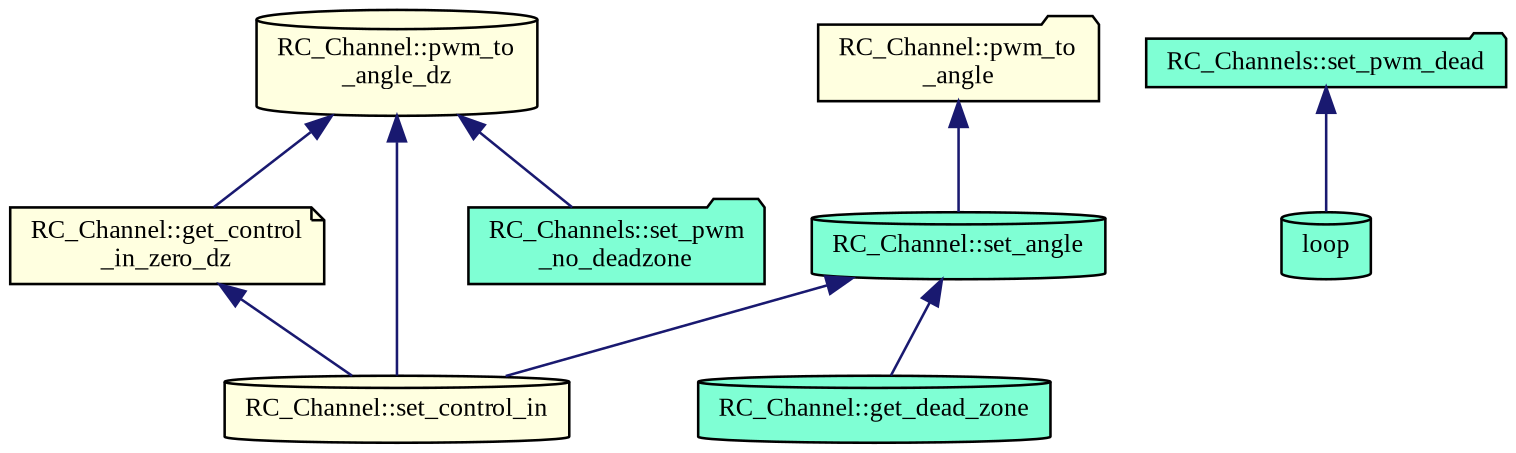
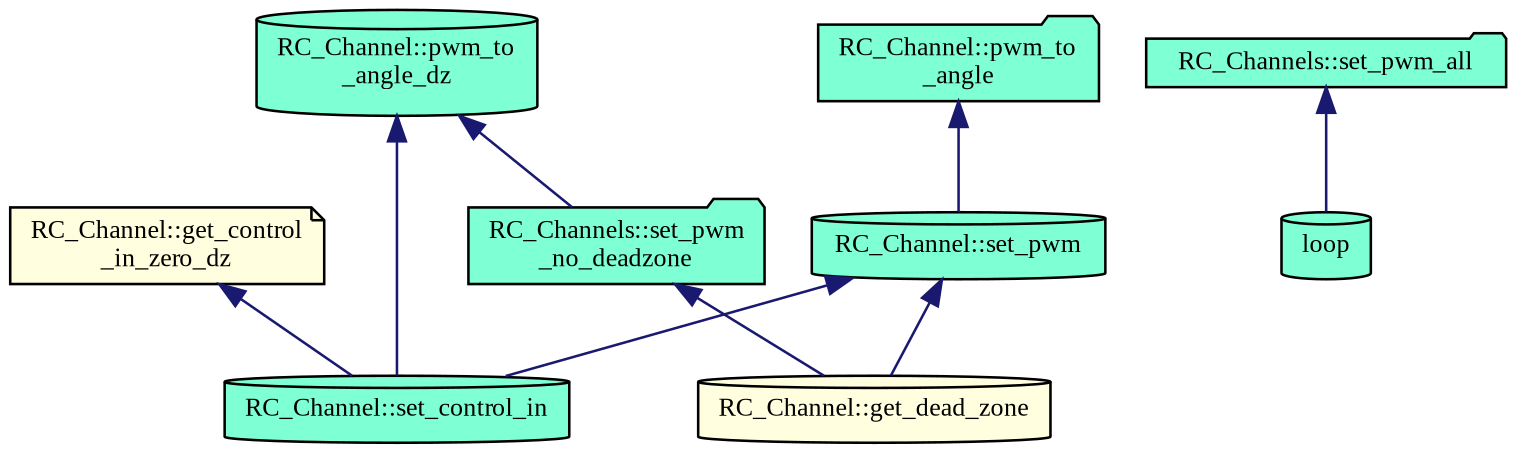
node "RC_Channel::pwm_to _angle_dz": fillcolor lightyellow -> aquamarine
node "RC_Channel::pwm_to _angle": fillcolor lightyellow -> aquamarine
node "RC_Channels::set_pwm_dead": label "RC_Channels::set_pwm_dead" -> "RC_Channels::set_pwm_all"
edge "RC_Channel::get_control _in_zero_dz" -> "RC_Channel::pwm_to _angle_dz": removed
node "RC_Channel::set_angle": label "RC_Channel::set_angle" -> "RC_Channel::set_pwm"
edge "RC_Channel::get_dead_zone" -> "RC_Channels::set_pwm _no_deadzone": added
node "RC_Channel::set_control_in": fillcolor lightyellow -> aquamarine
node "RC_Channel::get_dead_zone": fillcolor aquamarine -> lightyellow
